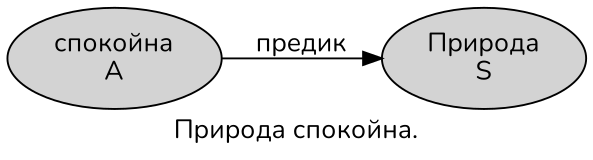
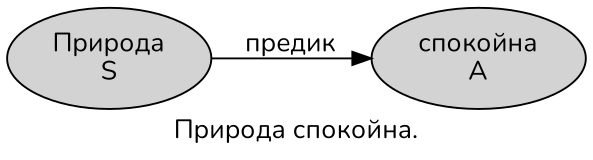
edge "спокойна A" -> "Природа S": reversed
